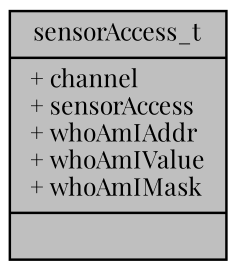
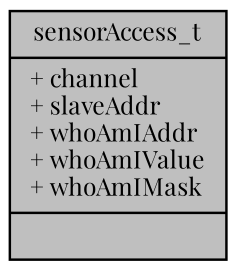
node "sensorAccess_t": text "+ sensorAccess" -> "+ slaveAddr"
